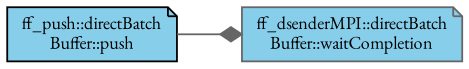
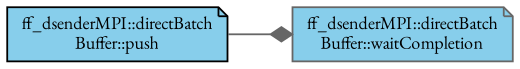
node "ff_push::directBatch Buffer::push": label "ff_push::directBatch Buffer::push" -> "ff_dsenderMPI::directBatch Buffer::push"
